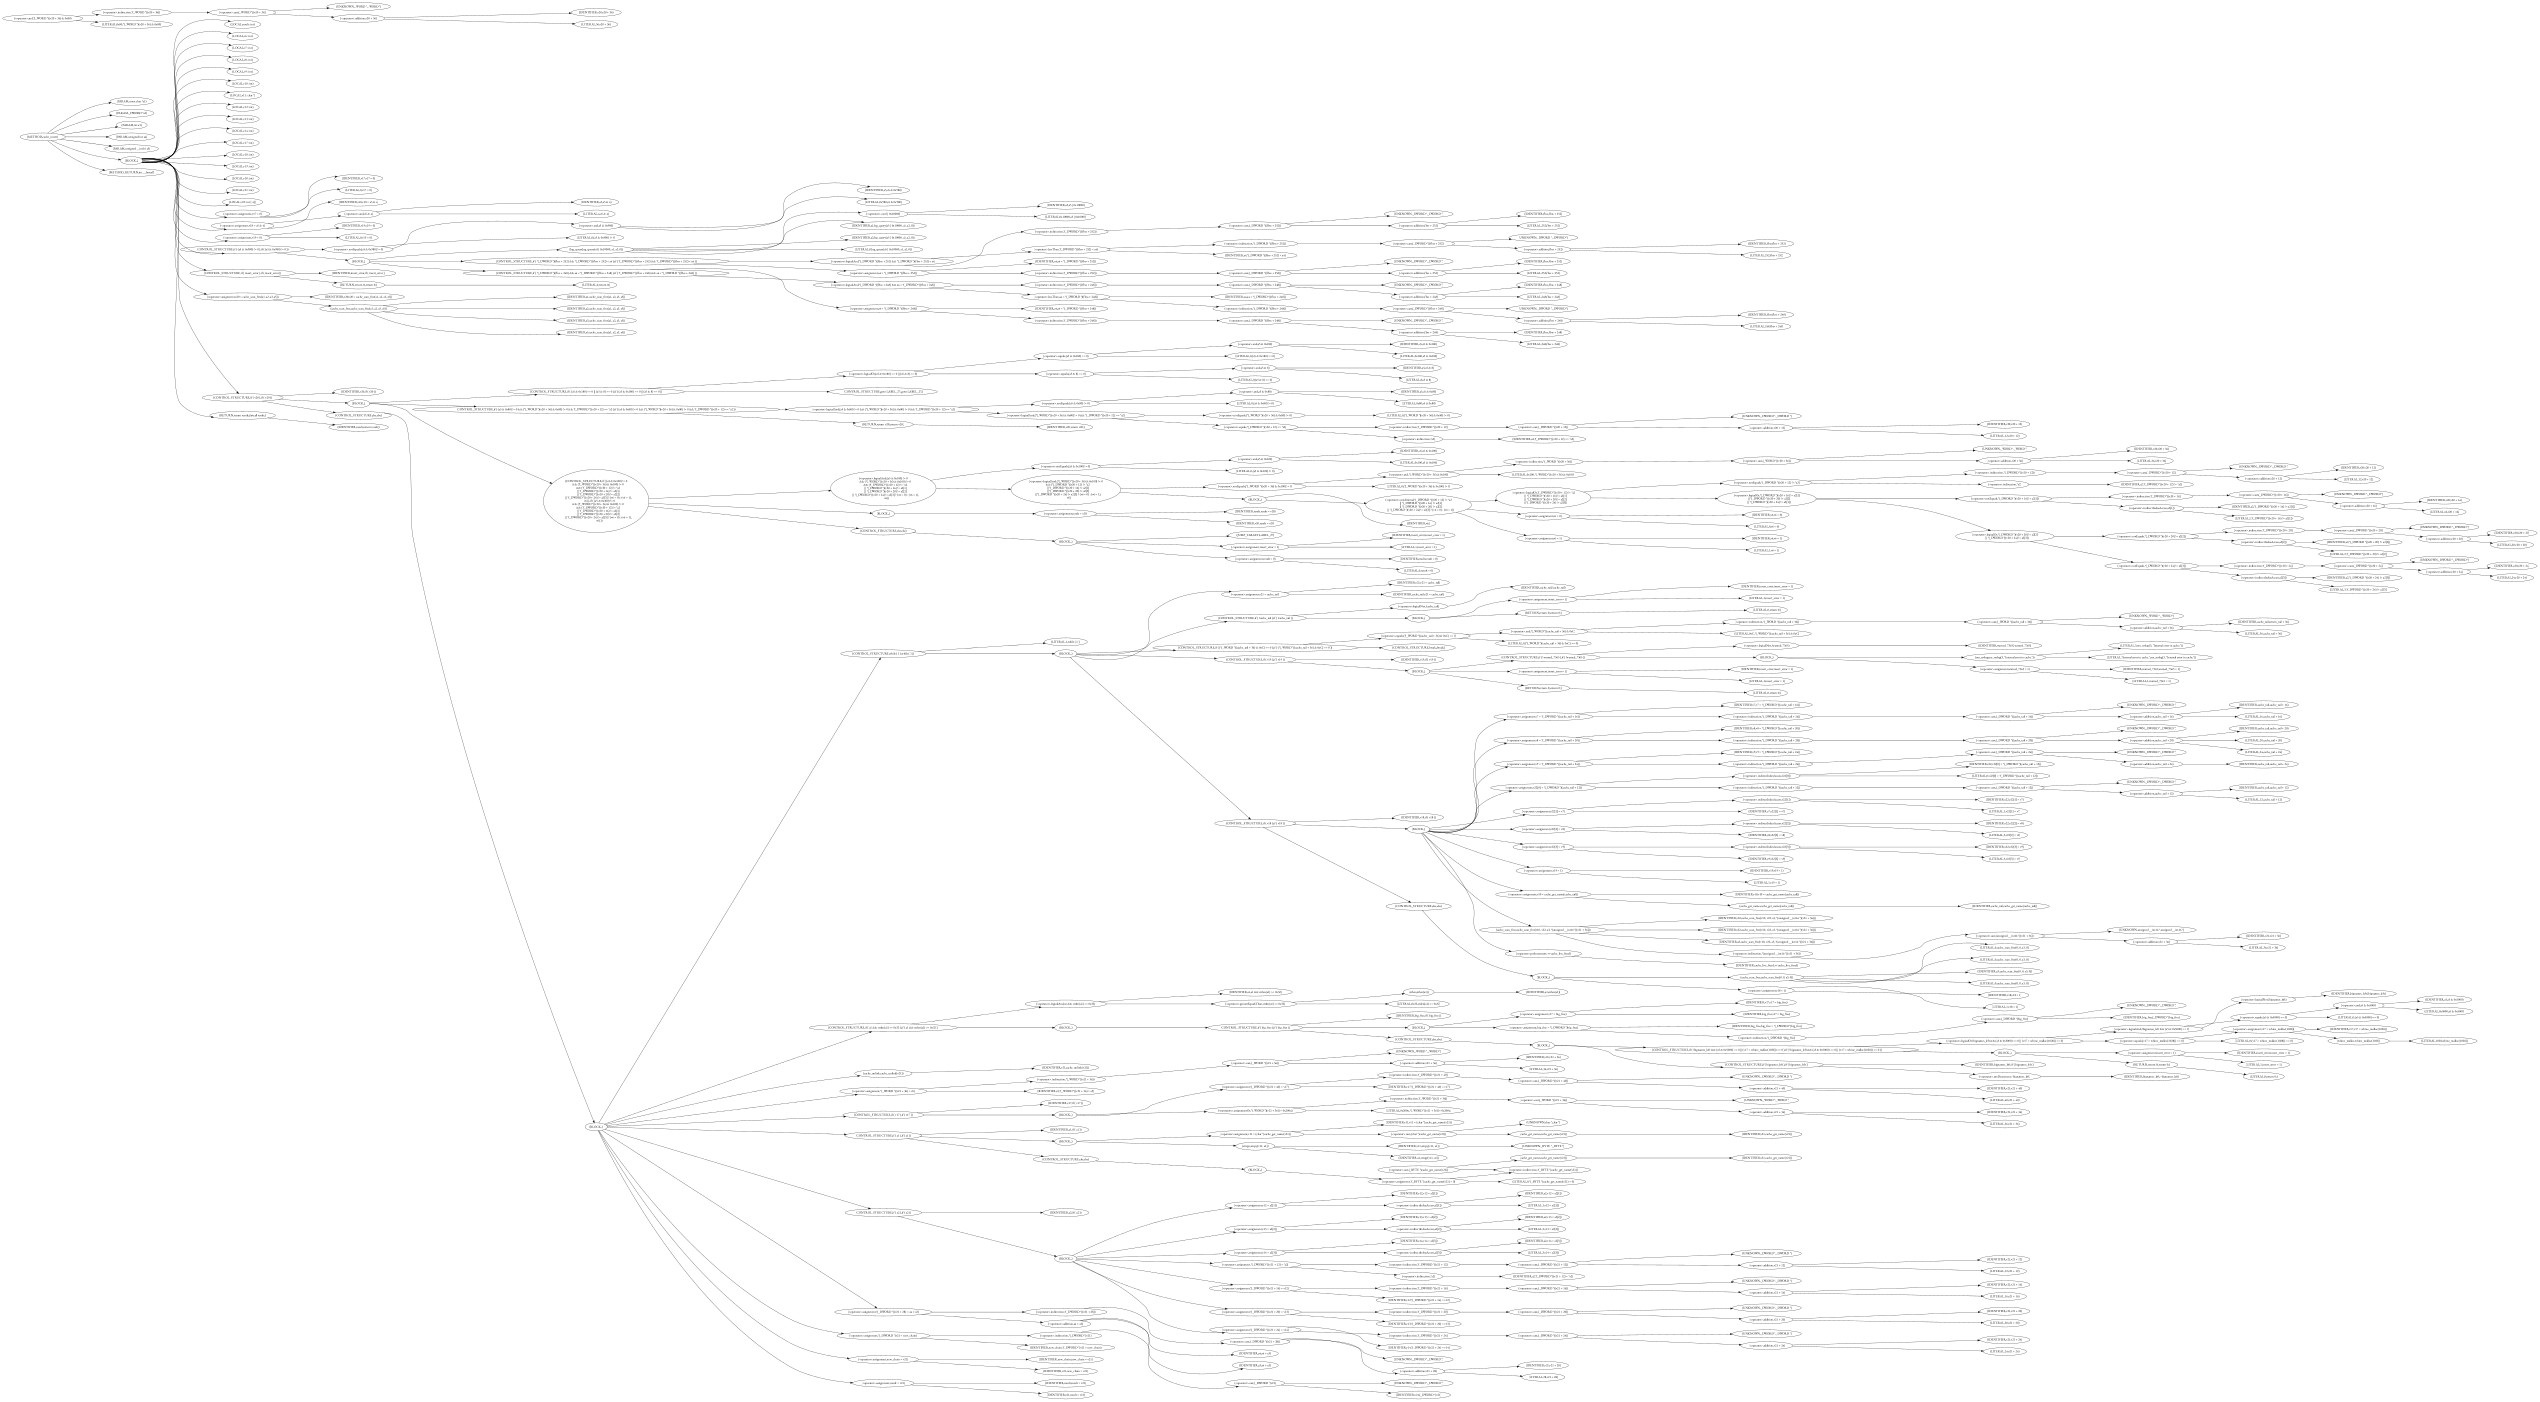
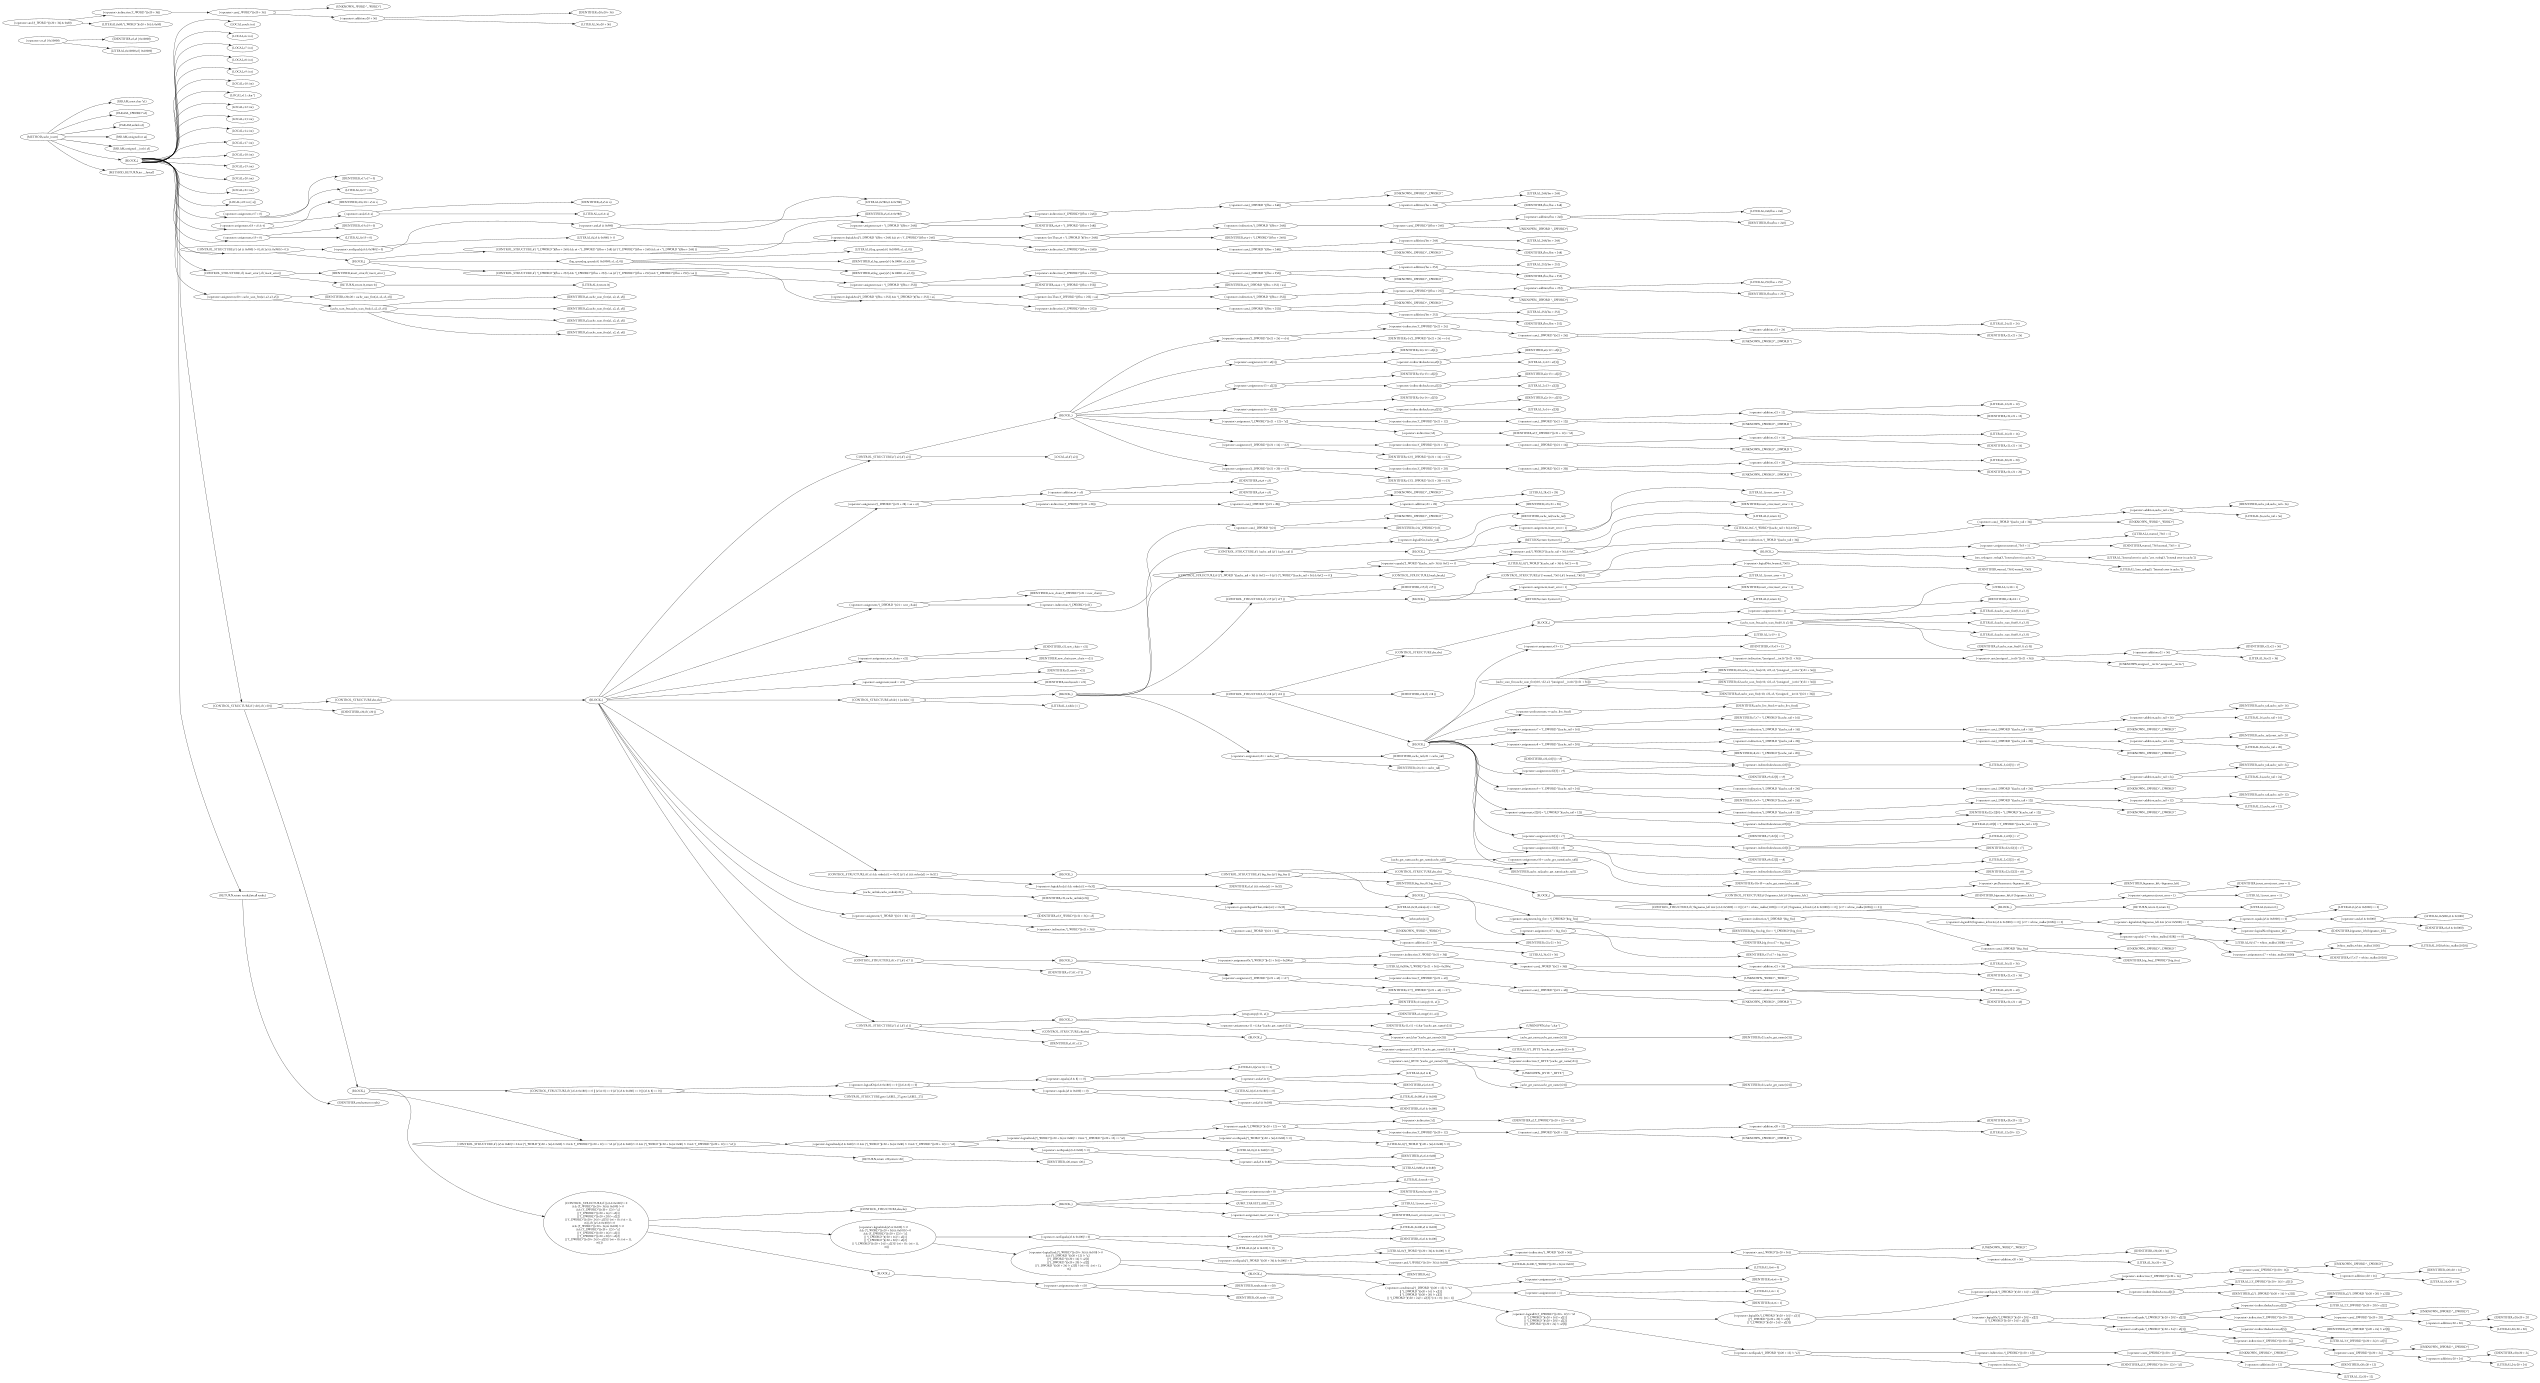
node "(PARAM,int a3)": label "(PARAM,int a3)" -> "(PARAM,unlink a3)"
edge "(log_query,log_query(a5 | 0x10000, a1, a2, 0))" -> "(<operator>.or,a5 | 0x10000)": removed
node "(IDENTIFIER,cache_tail,return_tail + 36)": label "(IDENTIFIER,cache_tail,return_tail + 36)" -> "(IDENTIFIER,cache_tail,cache_tail + 36)"
node "(IDENTIFIER,cache_tail,cache_tail + 20)": label "(IDENTIFIER,cache_tail,cache_tail + 20)" -> "(IDENTIFIER,cache_tail,const_tail + 20)"
edge "(<operator>.addition,cache_tail + 20)" -> "(LITERAL,24,cache_tail + 24)": now "(<operator>.addition,cache_tail + 24)" -> "(LITERAL,24,cache_tail + 24)"
edge "(<operator>.indirectIndexAccess,v22[3])" -> "(IDENTIFIER,v22,v22[3] = v9)": reversed
edge "(<operator>.assignment,v10 = cache_get_name(cache_tail))" -> "(cache_get_name,cache_get_name(cache_tail))": reversed
node "(IDENTIFIER,a1,strlen(a1))": removed
edge "(IDENTIFIER,v11,strcpy(v11, a1))" -> "(UNKNOWN,_BYTE *,_BYTE *)": now "(<operator>.cast,(_BYTE *)cache_get_name(v21))" -> "(UNKNOWN,_BYTE *,_BYTE *)"
node "(IDENTIFIER,a2,if ( a2 ))": label "(IDENTIFIER,a2,if ( a2 ))" -> "(LOCAL,a2,if ( a2 ))"
